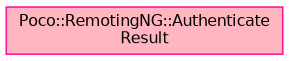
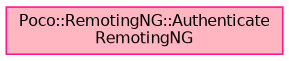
node "Poco::RemotingNG::Authenticate Result": label "Poco::RemotingNG::Authenticate Result" -> "Poco::RemotingNG::Authenticate RemotingNG"
